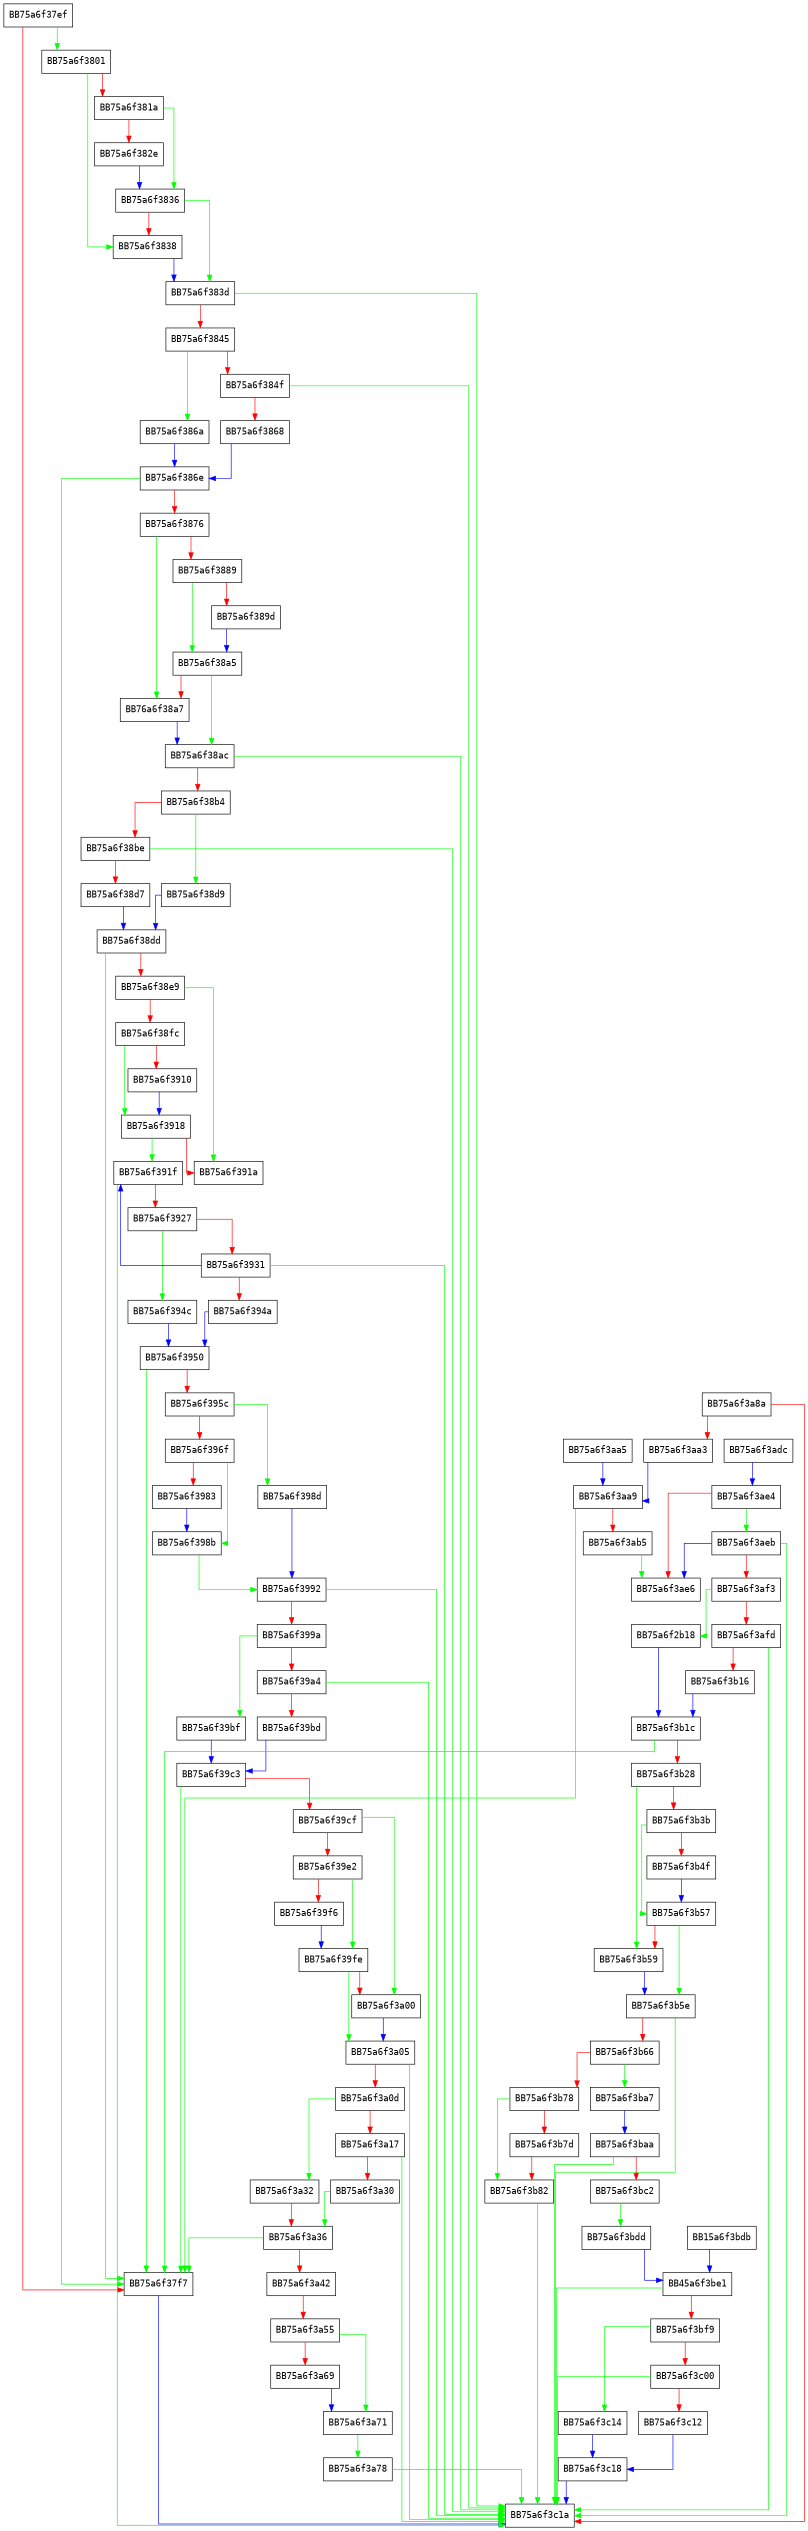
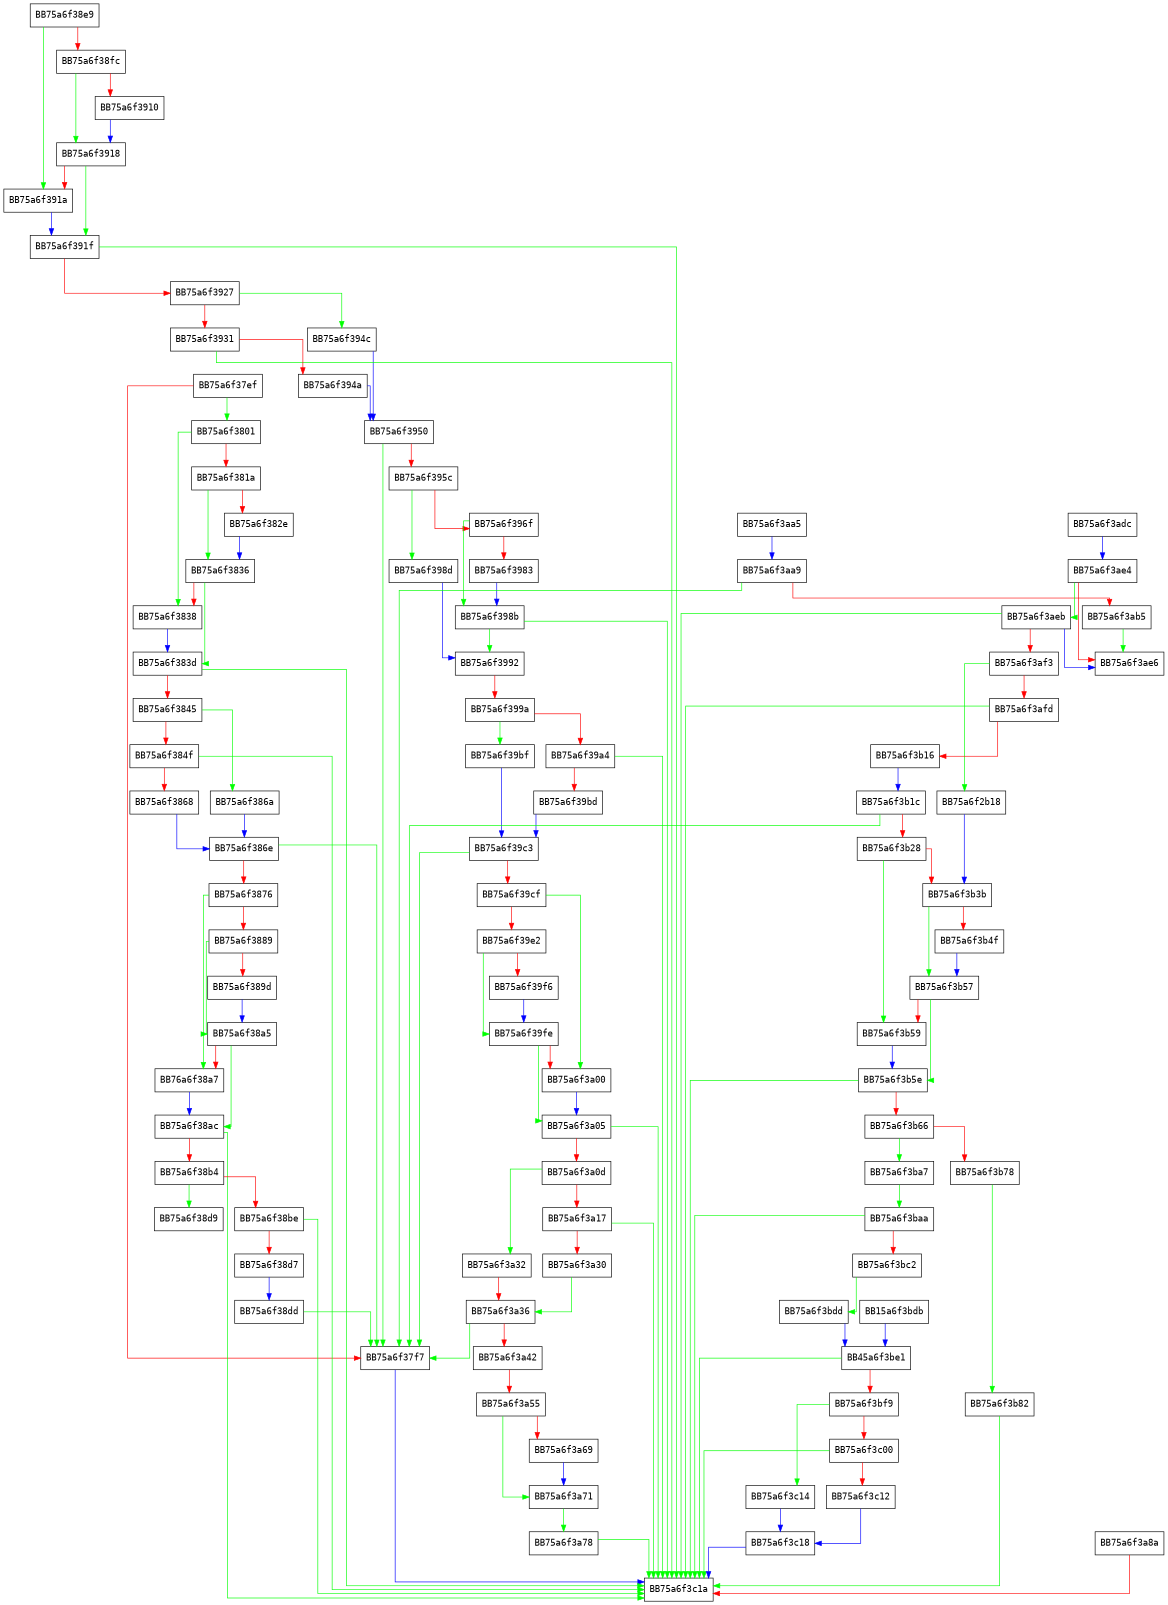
edge "BB75a6f38d9" -> "BB75a6f38dd": removed
edge "BB75a6f38dd" -> "BB75a6f38e9": removed
edge "BB75a6f3931" -> "BB75a6f391f": now "BB75a6f391a" -> "BB75a6f391f"
node "BB75a6f3aa3": removed
edge "BB75a6f2b18" -> "BB75a6f3b1c": now "BB75a6f2b18" -> "BB75a6f3b3b"
edge "BB75a6f3992" -> "BB75a6f3c1a": now "BB75a6f398b" -> "BB75a6f3c1a"
edge "BB75a6f3ba7" -> "BB75a6f3baa": color blue -> green
node "BB75a6f3b7d": removed
